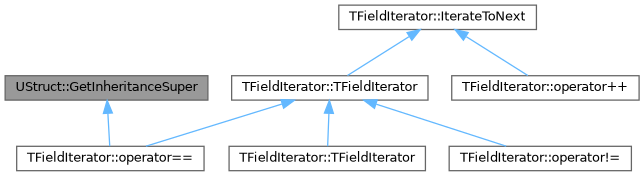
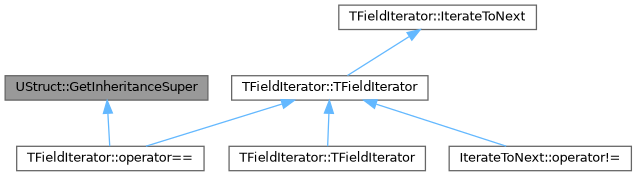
node "TFieldIterator::operator++": removed
node "TFieldIterator::operator!=": label "TFieldIterator::operator!=" -> "IterateToNext::operator!="
